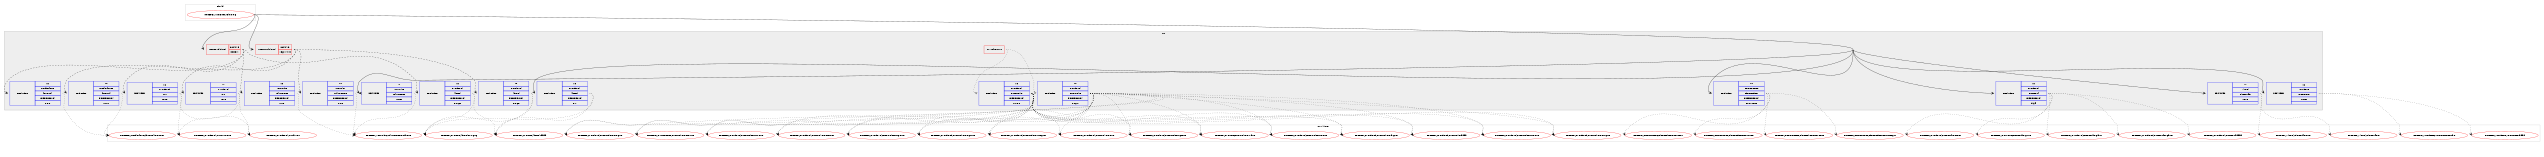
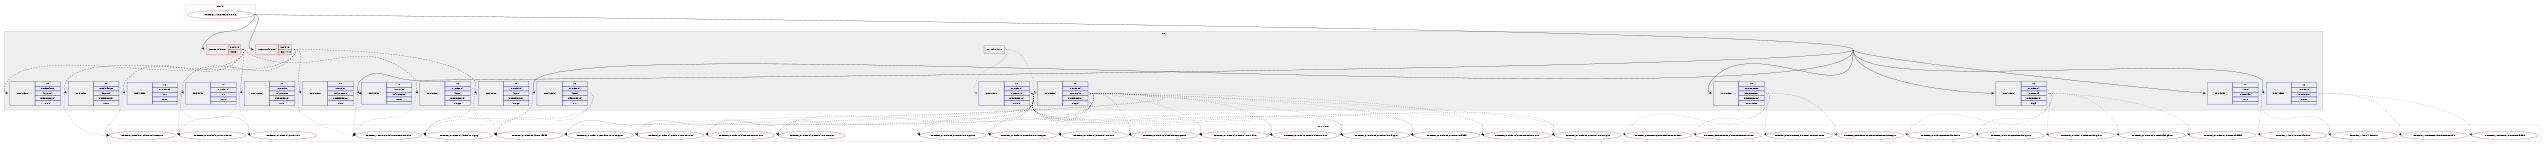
node "portage://media-fonts/font-util-1.3.2-r1": label "portage://media-fonts/font-util-1.3.2-r1" -> "portage://media-sys/font-util-1.3.2-r1"
node "portage://sys-devel/m4-1.4.18-r1": label "portage://sys-devel/m4-1.4.18-r1" -> "portage://sys-media/m4-1.4.18-r1"
node "portage://sys-ppc/libtool-2.4.6-r6": label "portage://sys-ppc/libtool-2.4.6-r6" -> "portage://sys-devel/libtool-2.4.6-r6"
node "portage://sys-ppc/libtool-9999": label "portage://sys-ppc/libtool-9999" -> "portage://sys-devel/libtool-9999"
node "portage://sys-devel/automake-1.12.6-r2": label "portage://sys-devel/automake-1.12.6-r2" -> "portage://sys-devel/conditional-1.12.6-r2"
node "portage://sys-portage/automake-1.13.4-r2": label "portage://sys-portage/automake-1.13.4-r2" -> "portage://sys-devel/automake-1.13.4-r2"
node "portage://sys-devel/automake-1.16.1-r1": removed
node "portage://sys-use/automake-1.7.9-r3": label "portage://sys-use/automake-1.7.9-r3" -> "portage://sys-devel/automake-1.7.9-r3"
node "portage://app-portage/elt-patches-20170317": label "portage://app-portage/elt-patches-20170317" -> "portage://app-group/elt-patches-20170317"
node "portage://sys-devel/autoconf-2.13-r1": label "portage://sys-devel/autoconf-2.13-r1" -> "portage://sys-font/autoconf-2.13-r1"
node "portage://virtual/pkgconfig-1": label "portage://virtual/pkgconfig-1" -> "portage://virtual/libtool-1"
